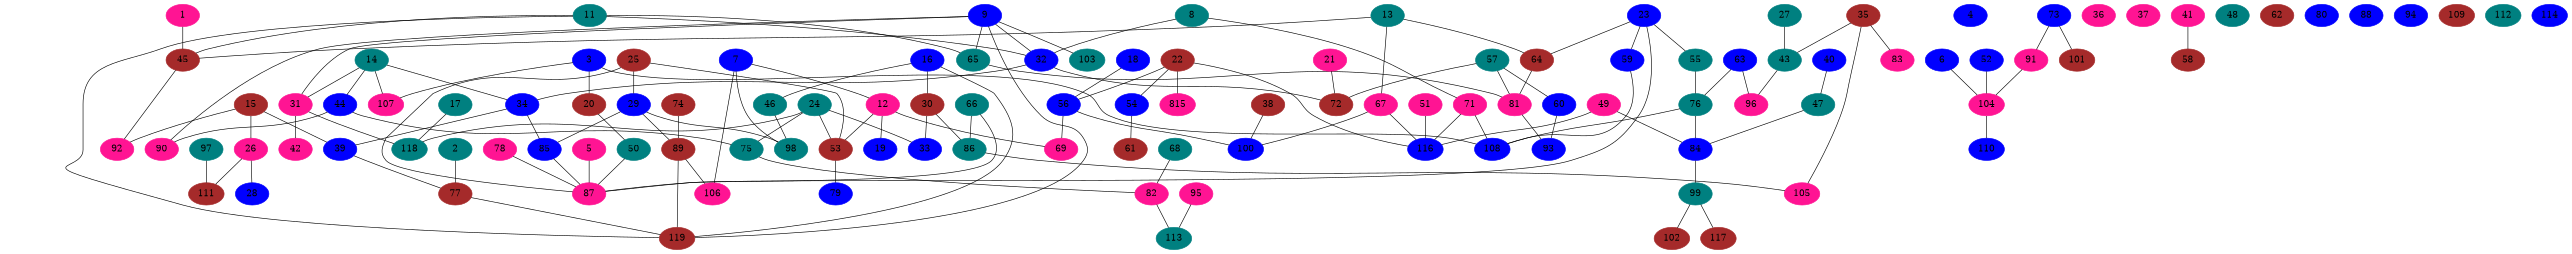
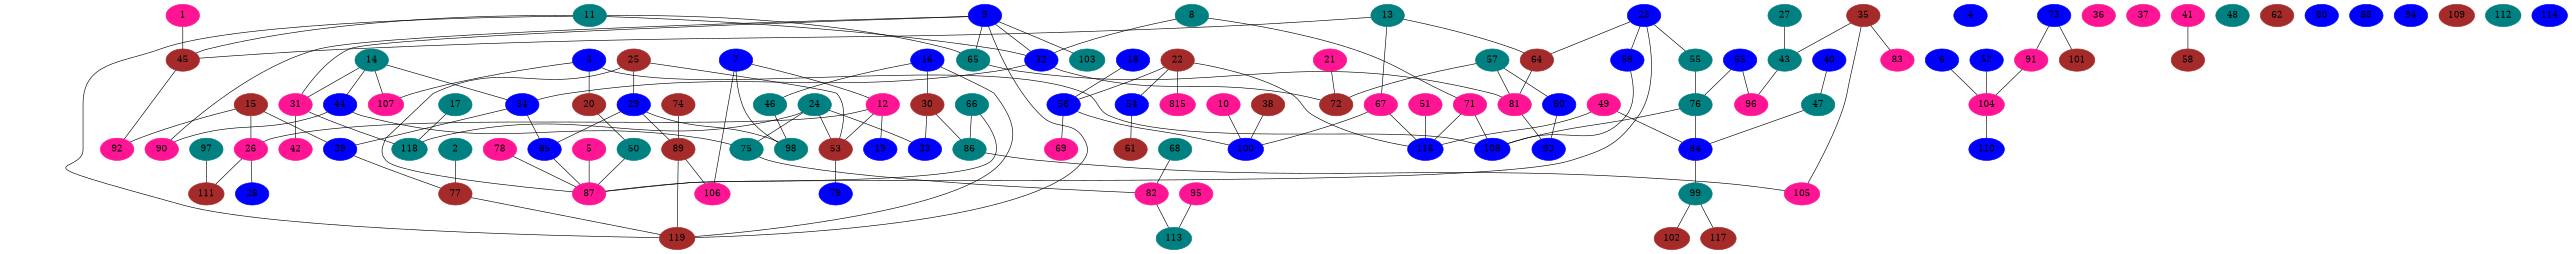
node "10": added
edge "12" -- "69": now "12" -- "26"
